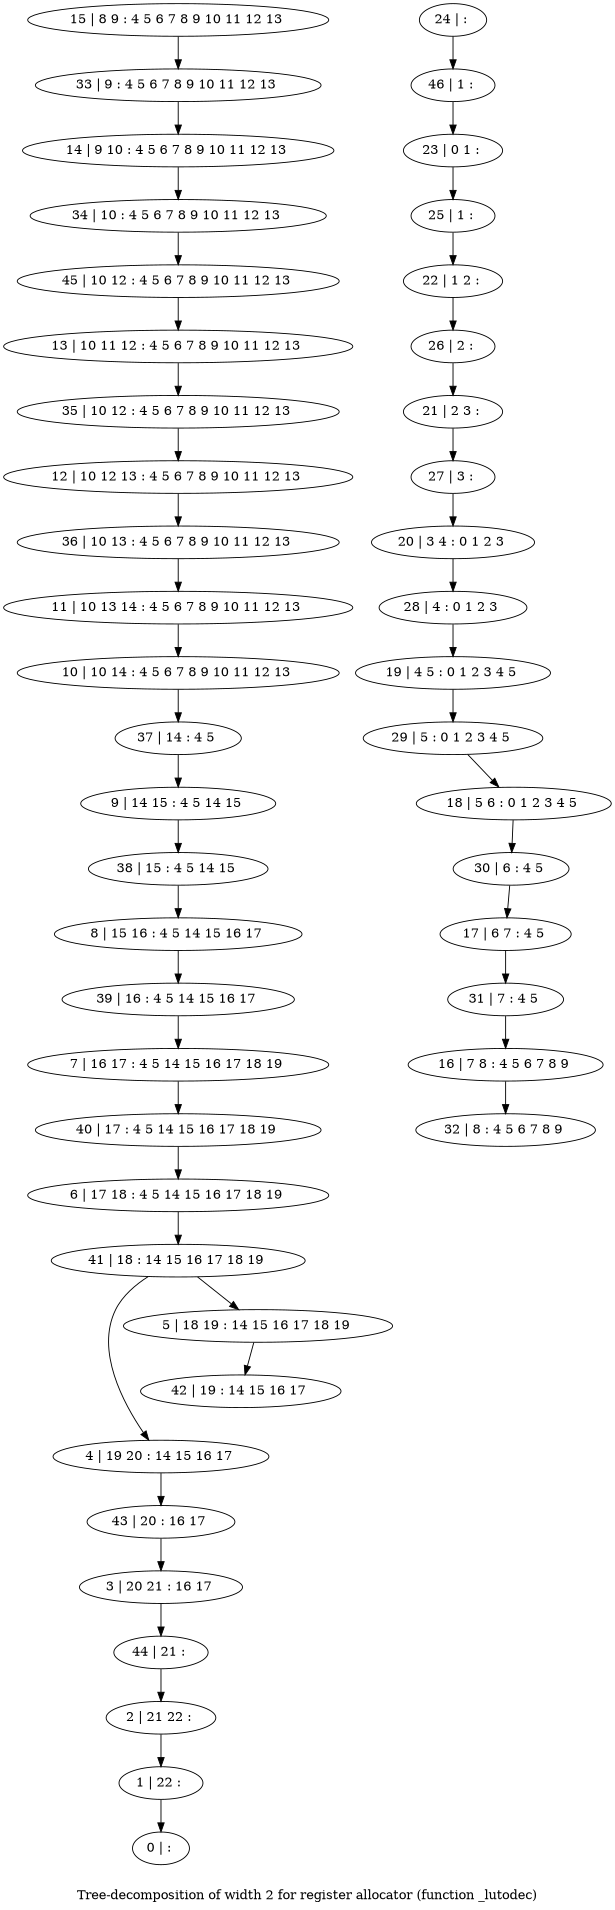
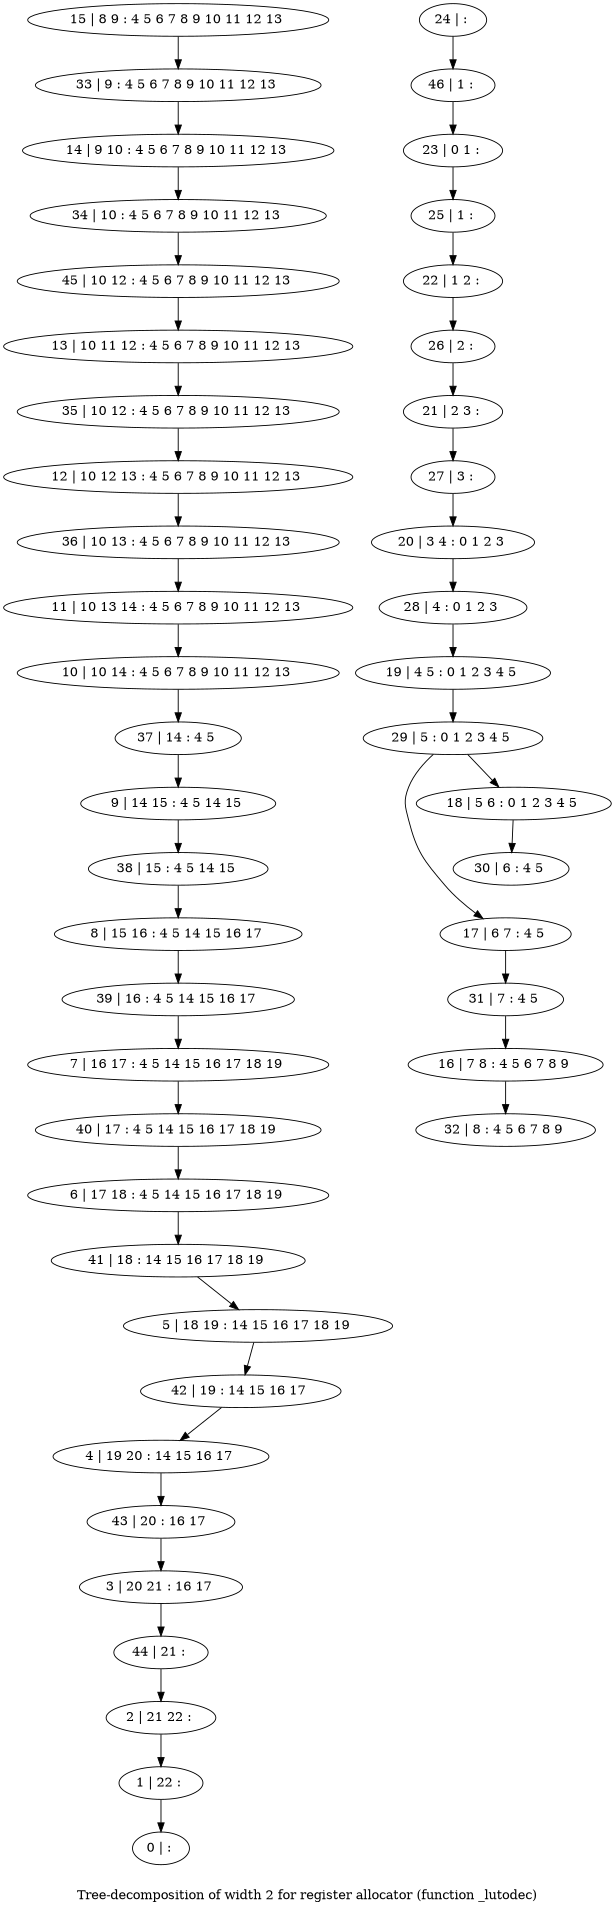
edge "30 | 6 : 4 5" -> "17 | 6 7 : 4 5": now "29 | 5 : 0 1 2 3 4 5" -> "17 | 6 7 : 4 5"
edge "41 | 18 : 14 15 16 17 18 19" -> "4 | 19 20 : 14 15 16 17": now "42 | 19 : 14 15 16 17" -> "4 | 19 20 : 14 15 16 17"
